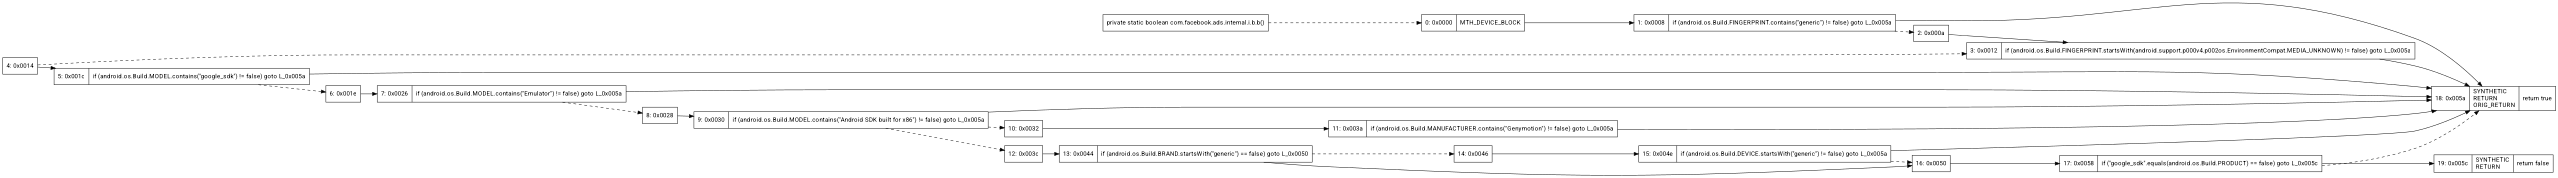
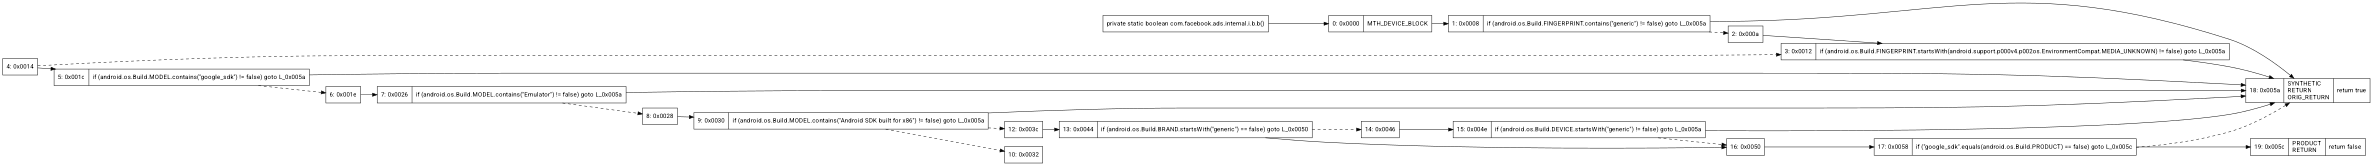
edge "private static boolean com.facebook.ads.internal.i.b.b()" -> "0: 0x0000": style dashed -> solid
node "11: 0x003a": removed
node "19: 0x005c": text "SYNTHETIC" -> "PRODUCT"
